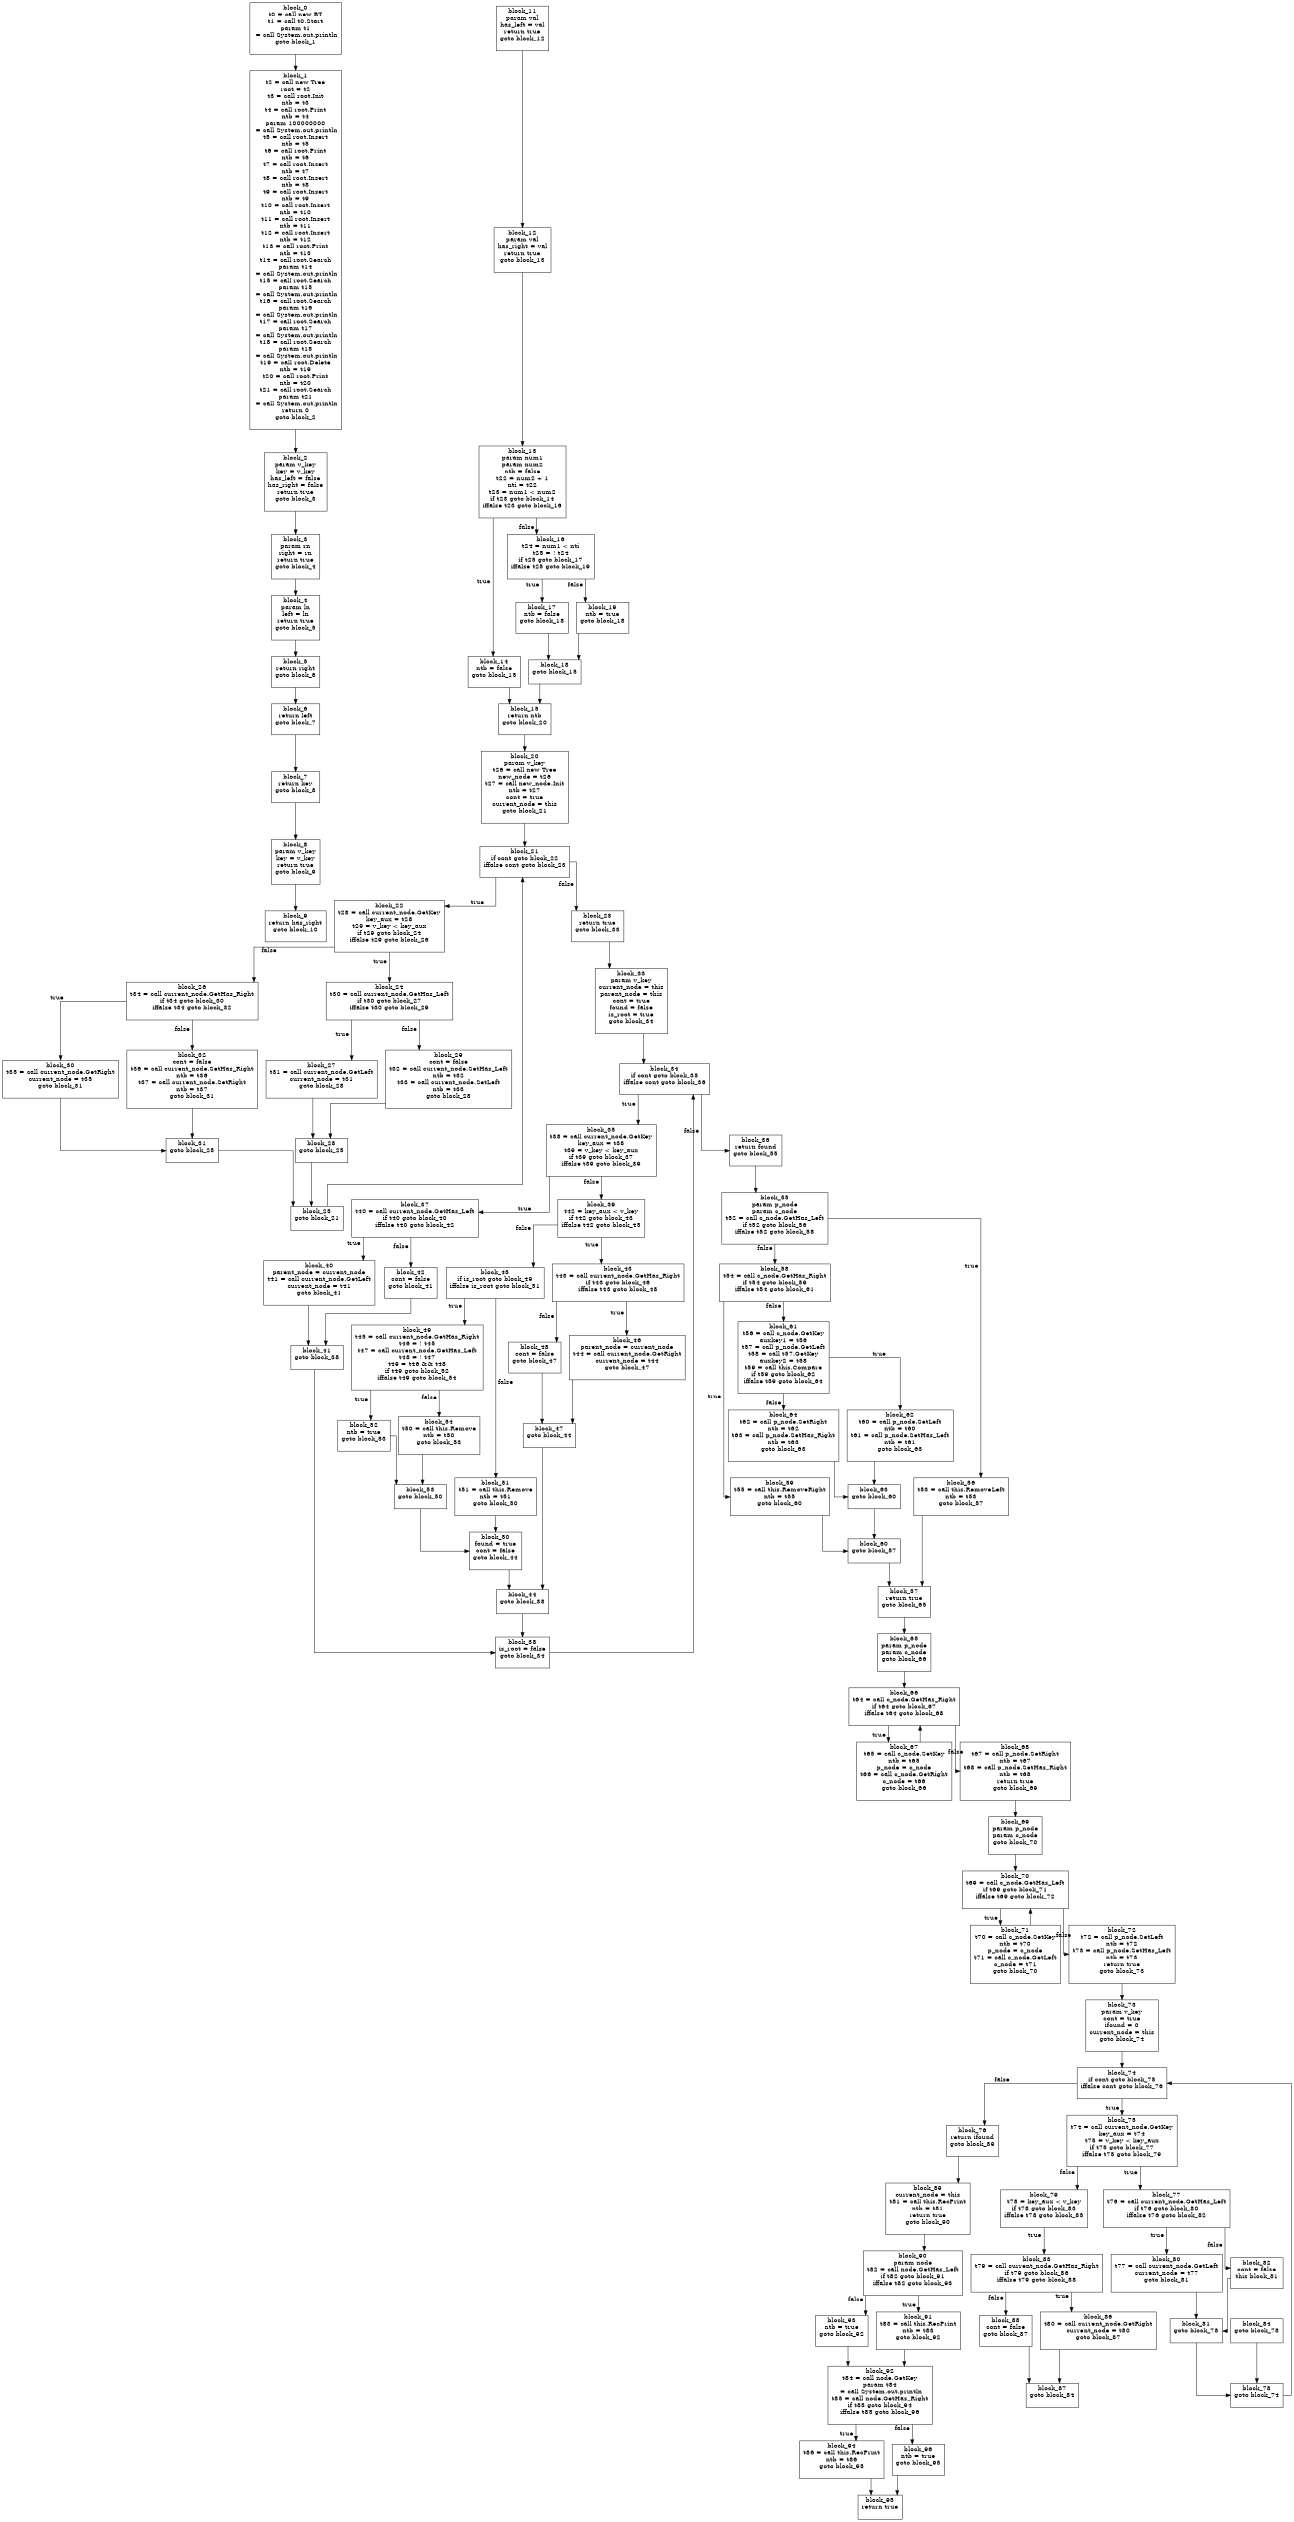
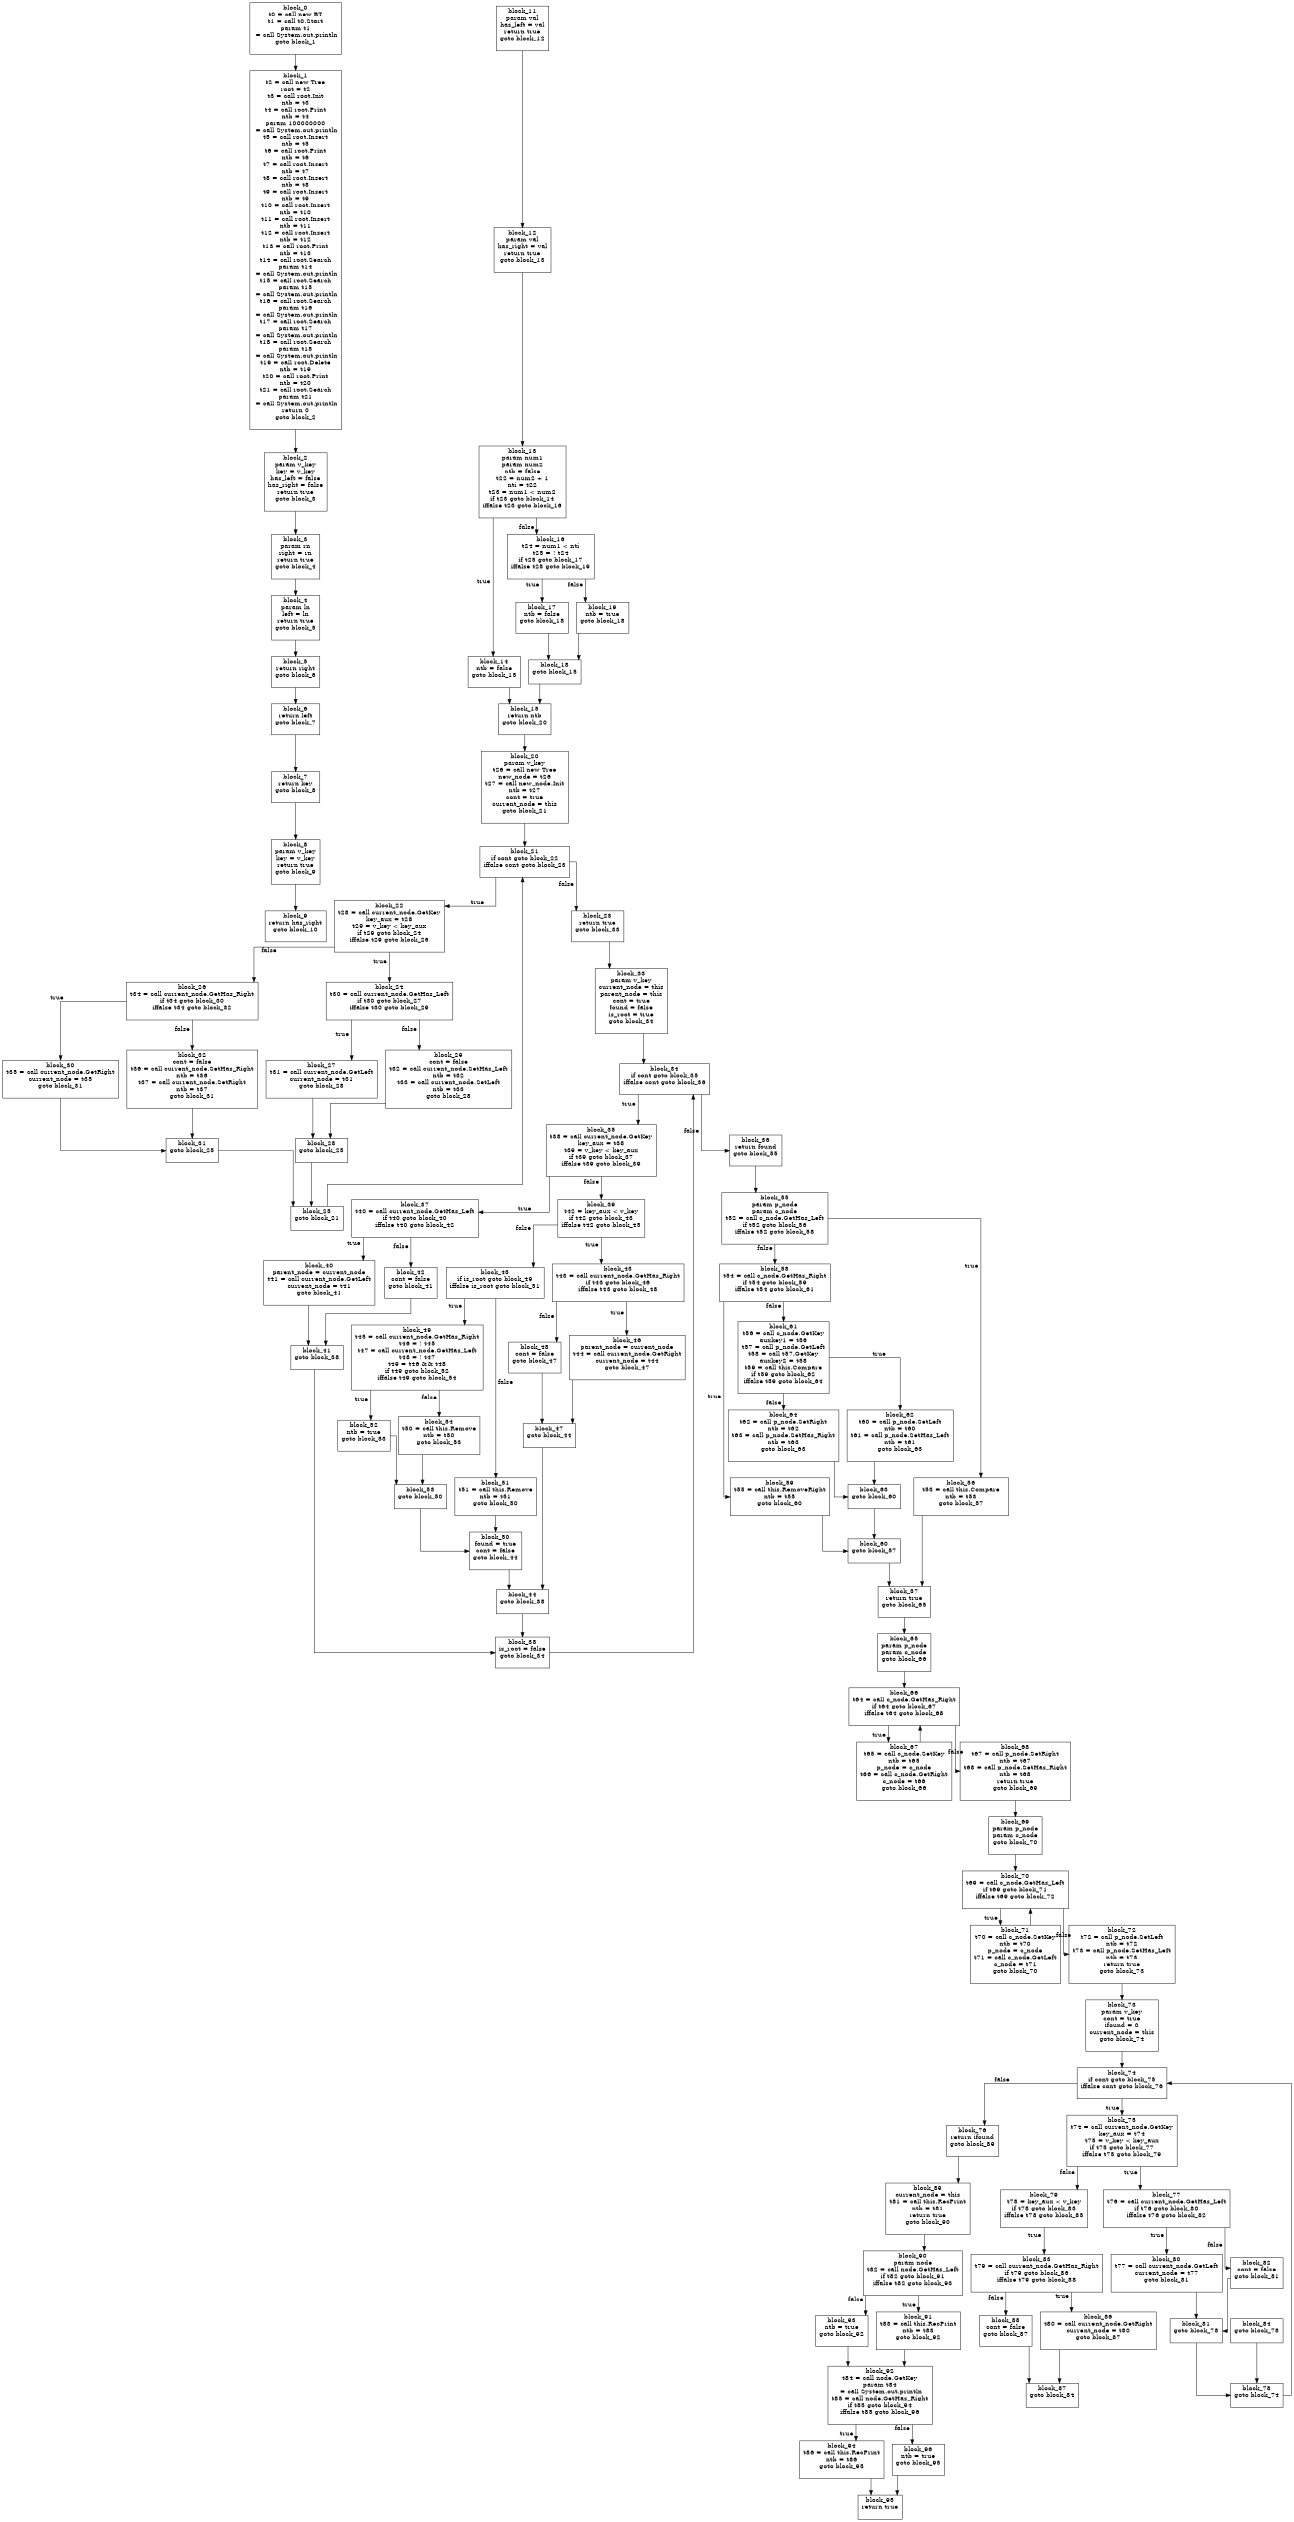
node "block_56 t53 = call this.RemoveLeft ntb = t53 goto block_57": label "block_56 t53 = call this.RemoveLeft ntb = t53 goto block_57" -> "block_56 t53 = call this.Compare ntb = t53 goto block_57"
node "block_82 cont = false this block_81": label "block_82 cont = false this block_81" -> "block_82 cont = false goto block_81"
